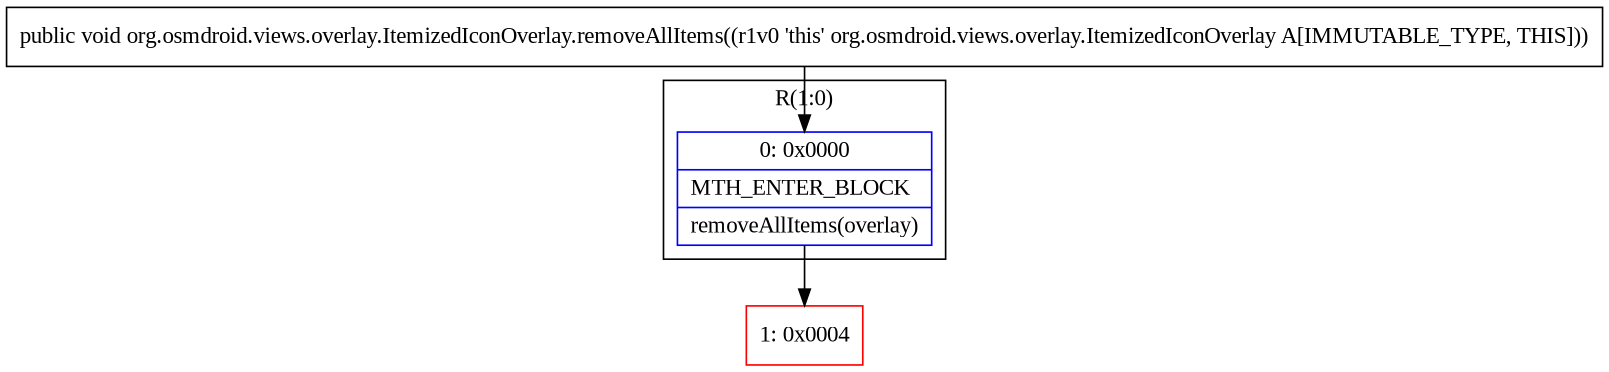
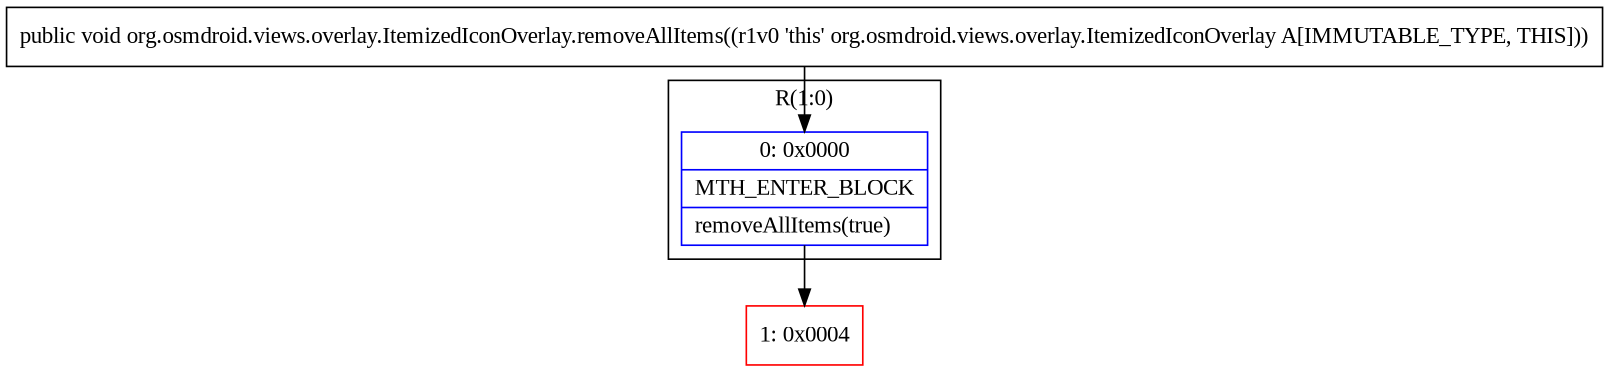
node "0: 0x0000": text "removeAllItems(overlay)" -> "removeAllItems(true)"
